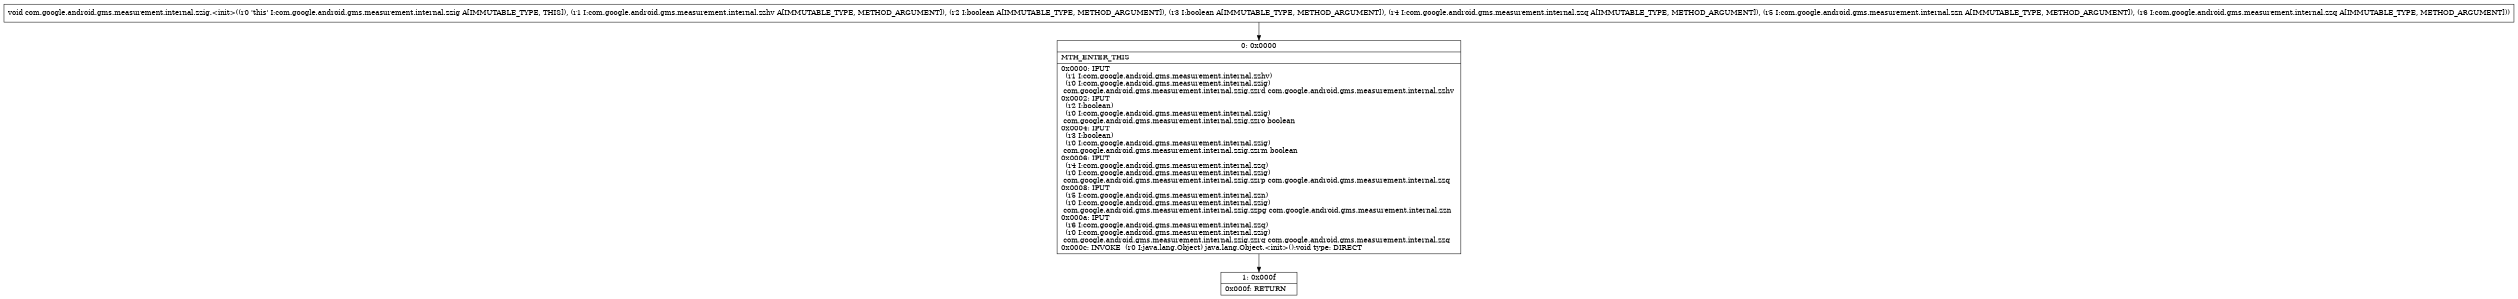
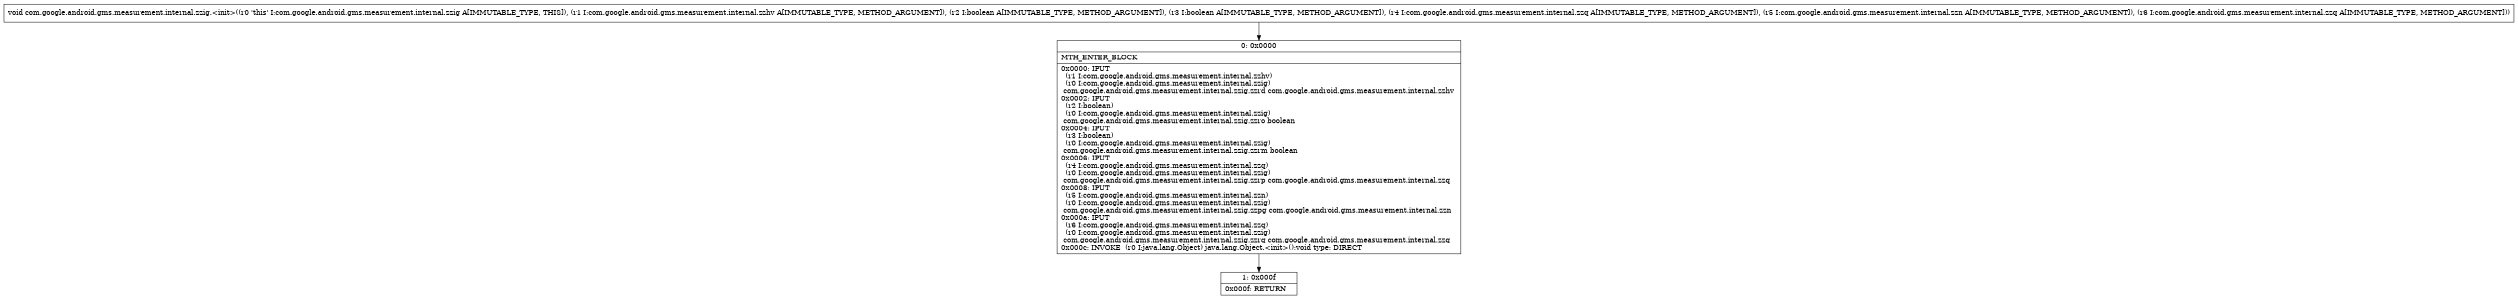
node "0: 0x0000": text "MTH_ENTER_THIS" -> "MTH_ENTER_BLOCK"
